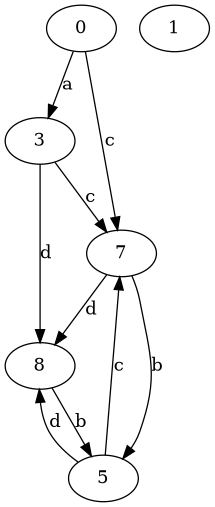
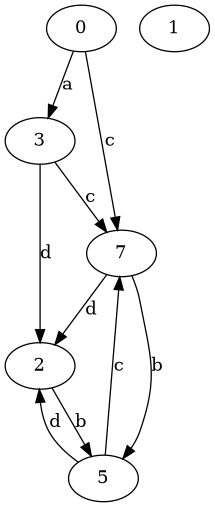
node "8": label "8" -> "2"
